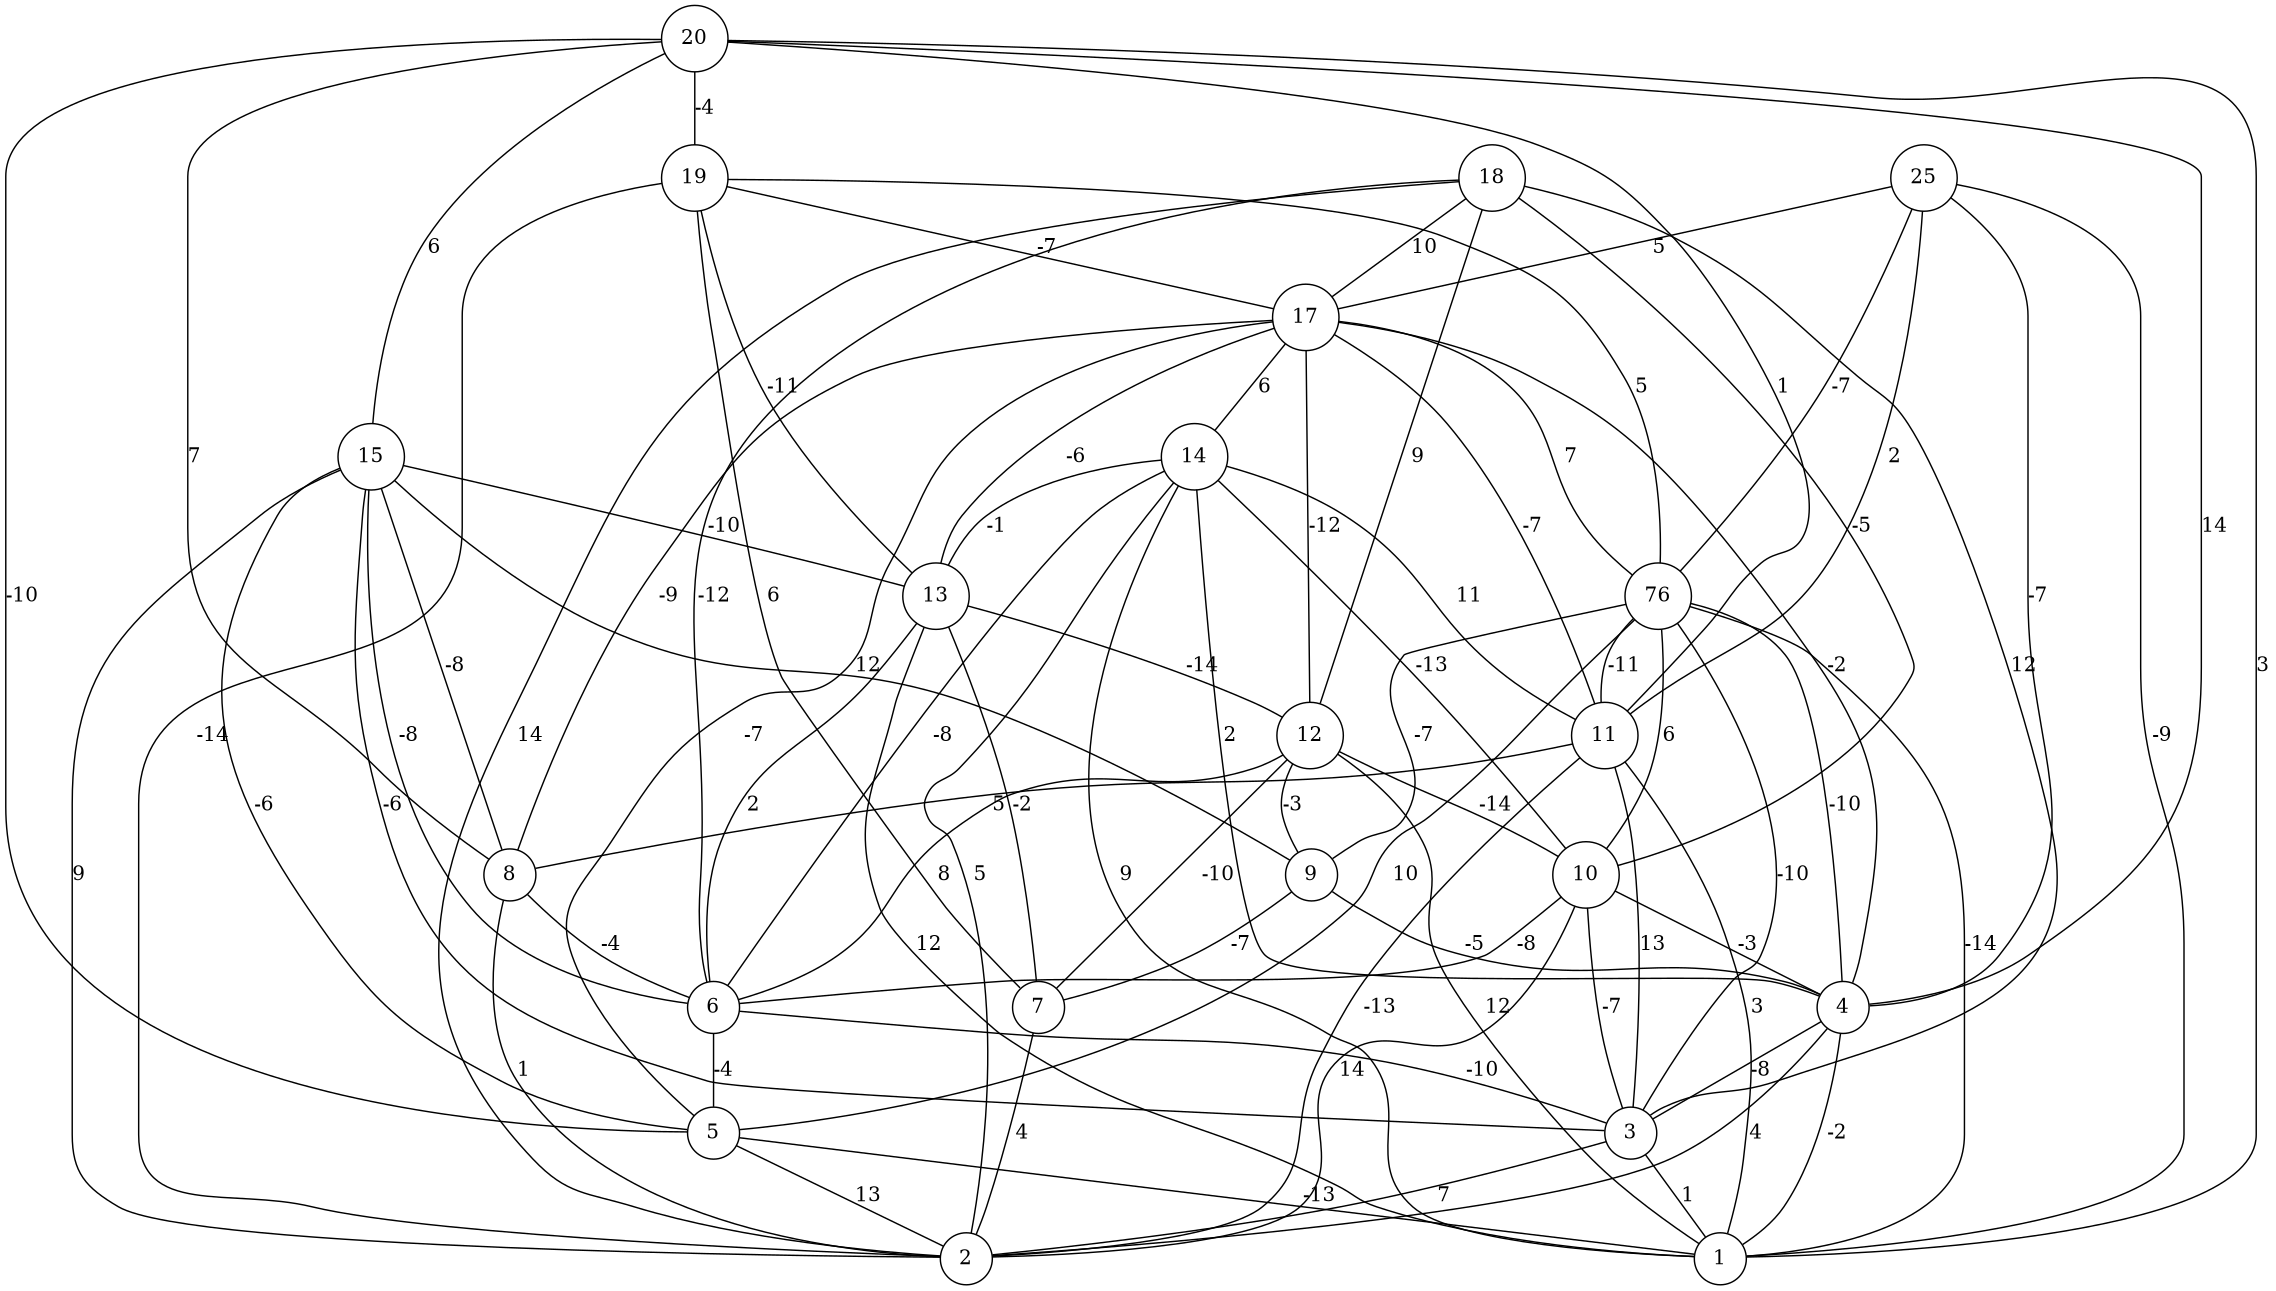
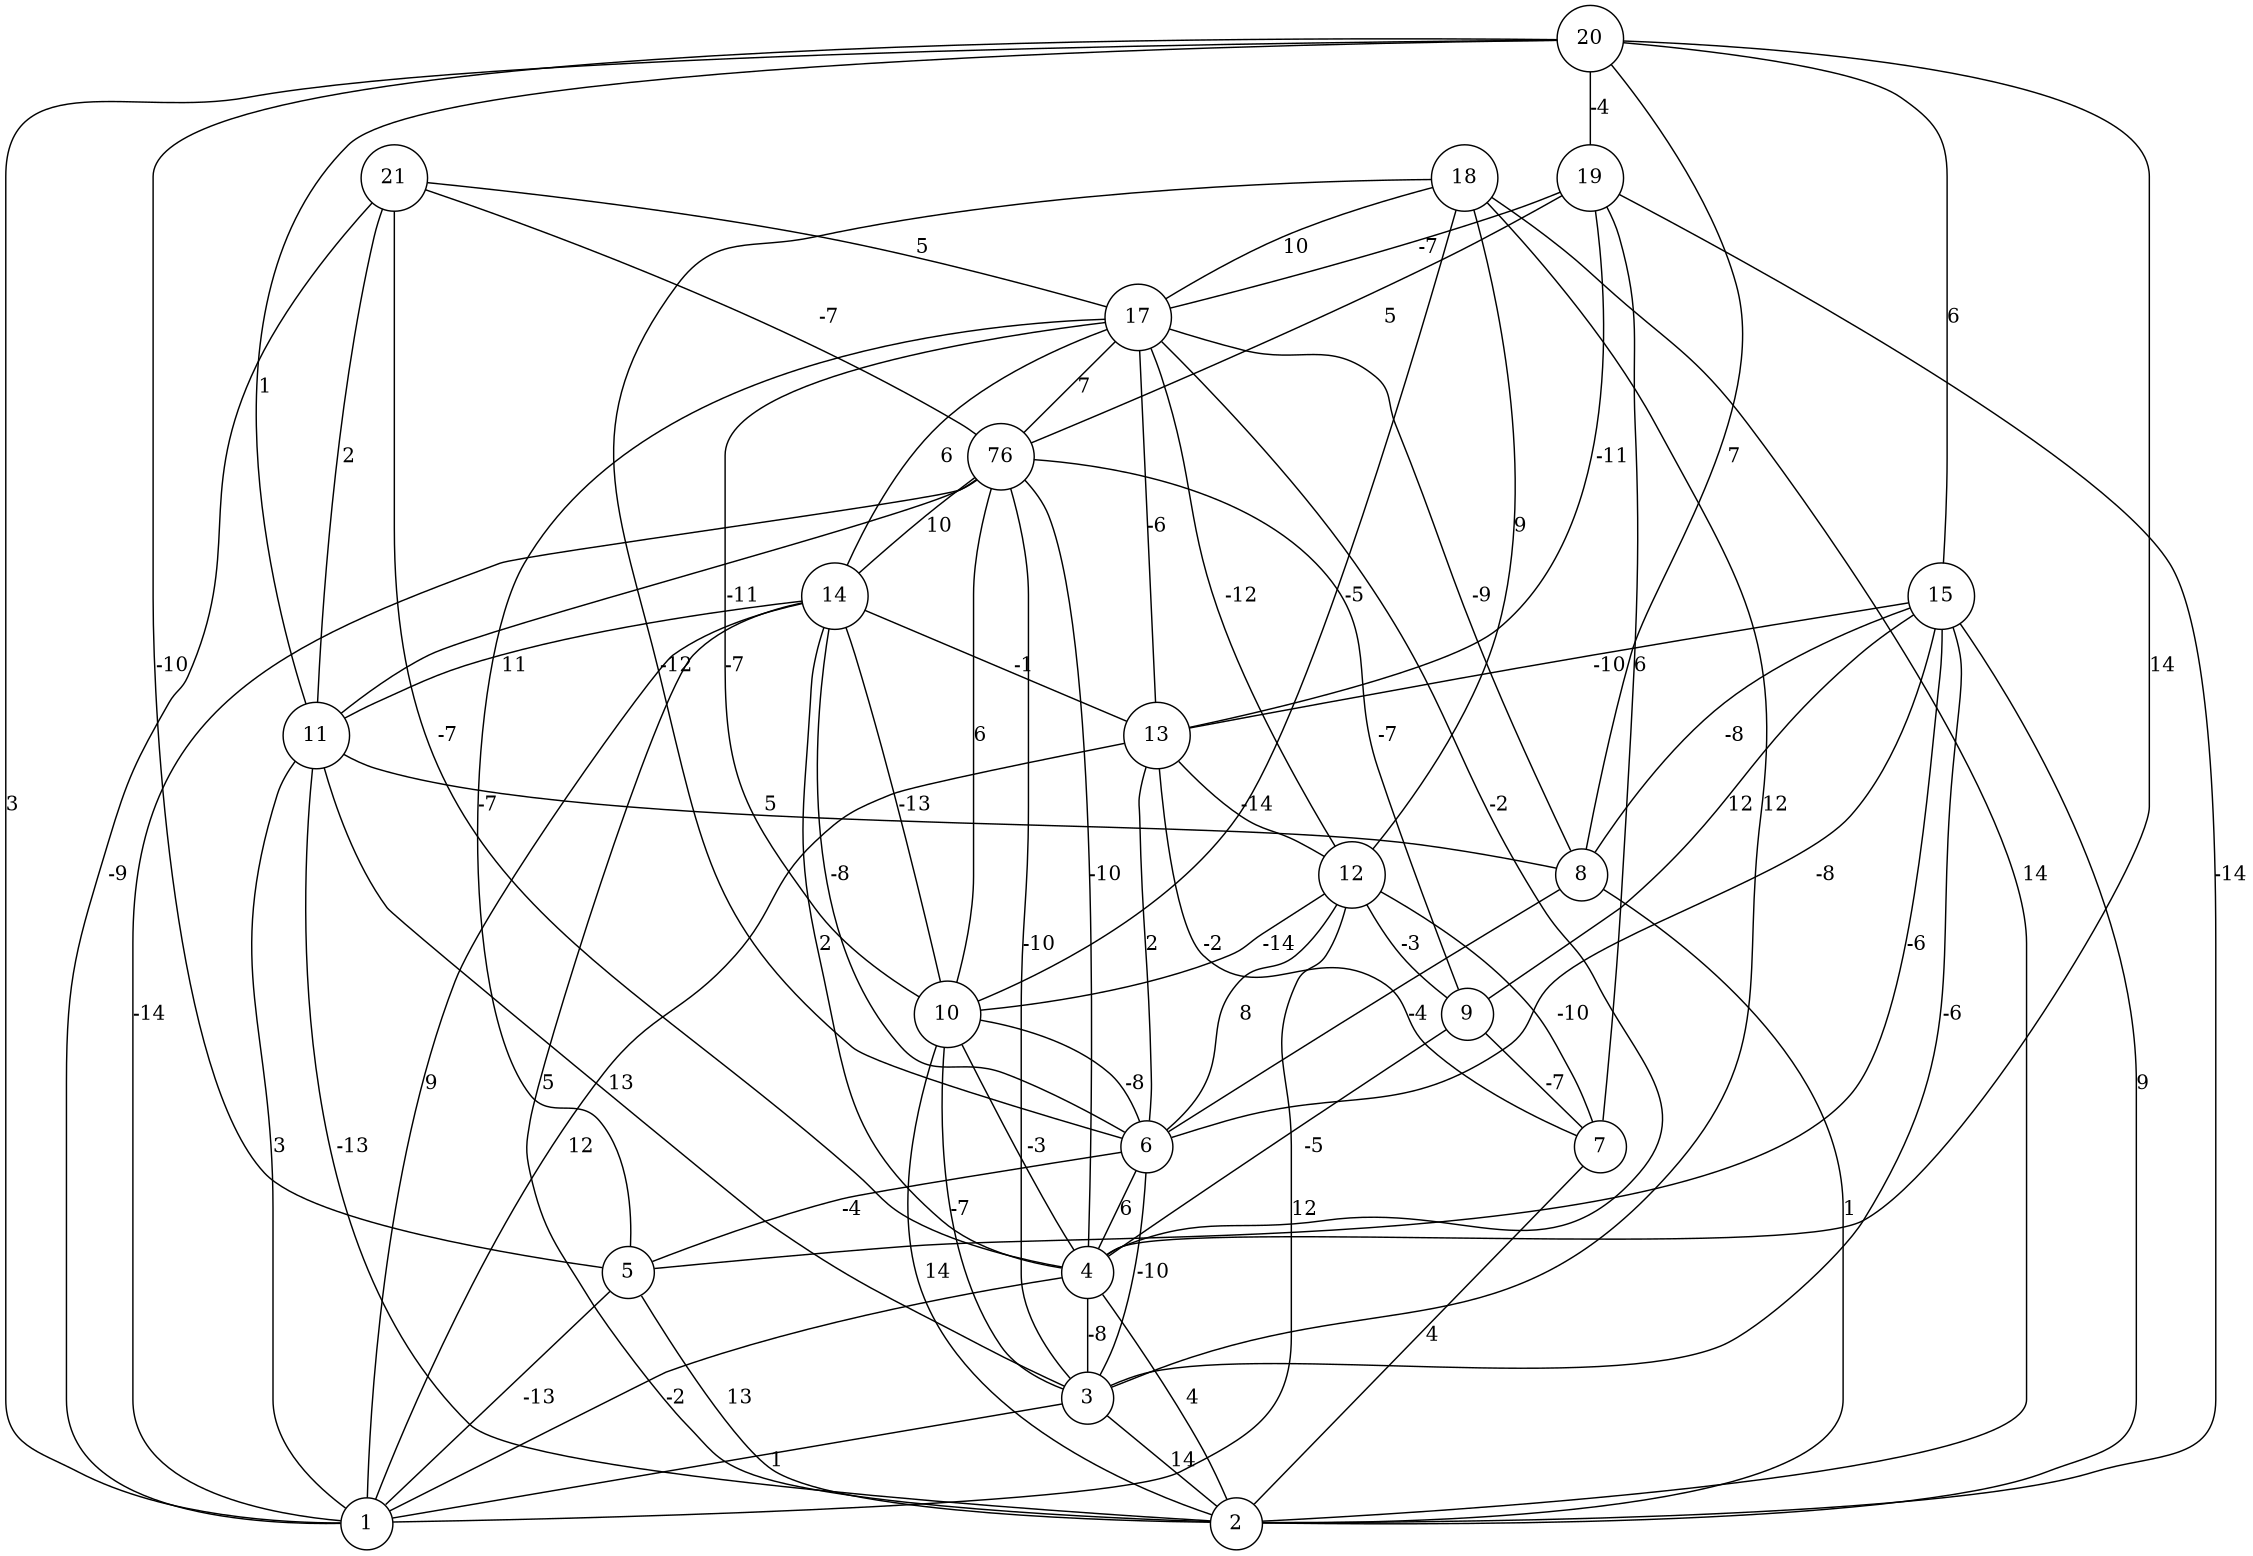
node "25": label "25" -> "21"
edge "17" -- "11": now "17" -- "10"
edge "76" -- "5": now "76" -- "14"
edge "3" -- "2": label "7" -> "14"
edge "6" -- "4": added, label "6"
